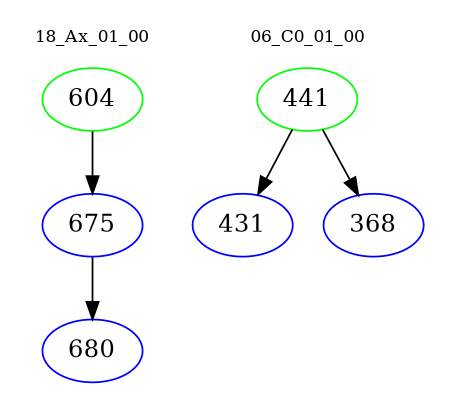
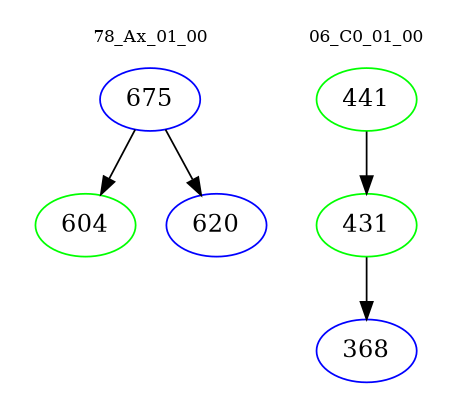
cluster "18_Ax_01_00": label "18_Ax_01_00" -> "78_Ax_01_00"
edge "604" -> "675": reversed
edge "441" -> "368": now "431" -> "368"
node "431": color blue -> green
node "680": label "680" -> "620"
